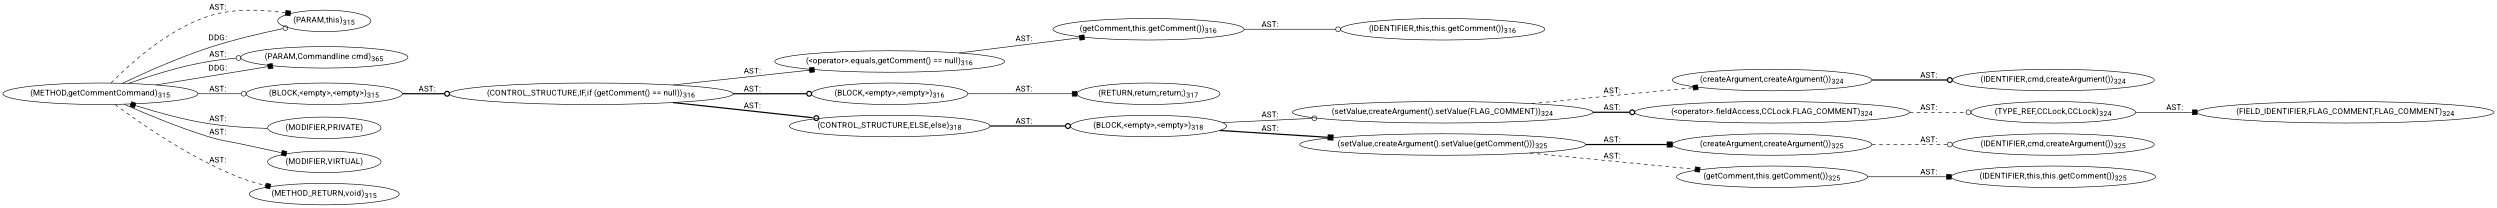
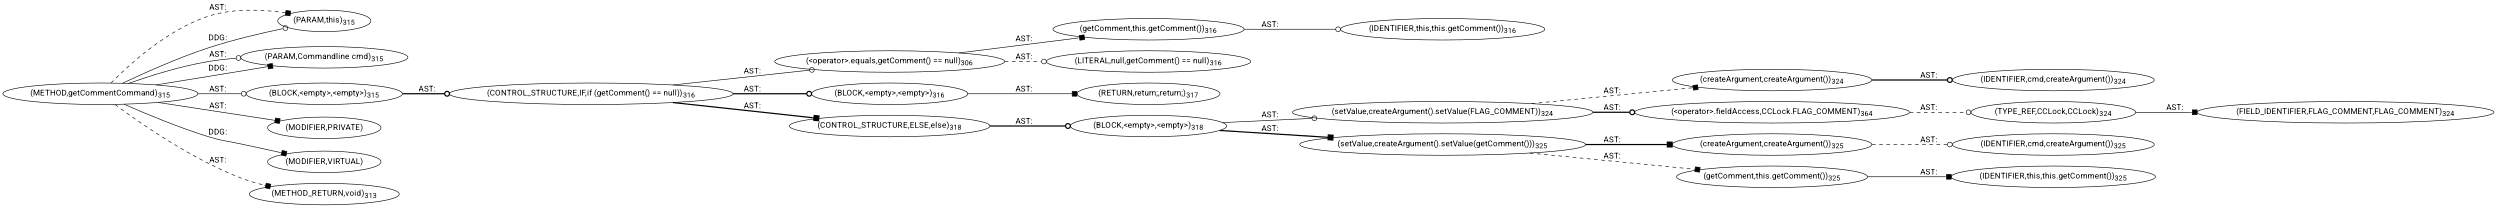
node "(PARAM,Commandline cmd)": text "365" -> "315"
node "(<operator>.equals,getComment() == null)": text "316" -> "306"
node "(LITERAL,null,getComment() == null)": added
edge "(CONTROL_STRUCTURE,IF,if (getComment() == null))" -> "(<operator>.equals,getComment() == null)": arrowhead box -> odot
edge "(CONTROL_STRUCTURE,IF,if (getComment() == null))" -> "(CONTROL_STRUCTURE,ELSE,else)": arrowhead odot -> box
node "(<operator>.fieldAccess,CCLock.FLAG_COMMENT)": text "324" -> "364"
edge "(MODIFIER,PRIVATE)" -> "(METHOD,getCommentCommand)": reversed
edge "(METHOD,getCommentCommand)" -> "(MODIFIER,VIRTUAL)": label "AST: " -> "DDG: "
node "(METHOD_RETURN,void)": text "315" -> "313"
